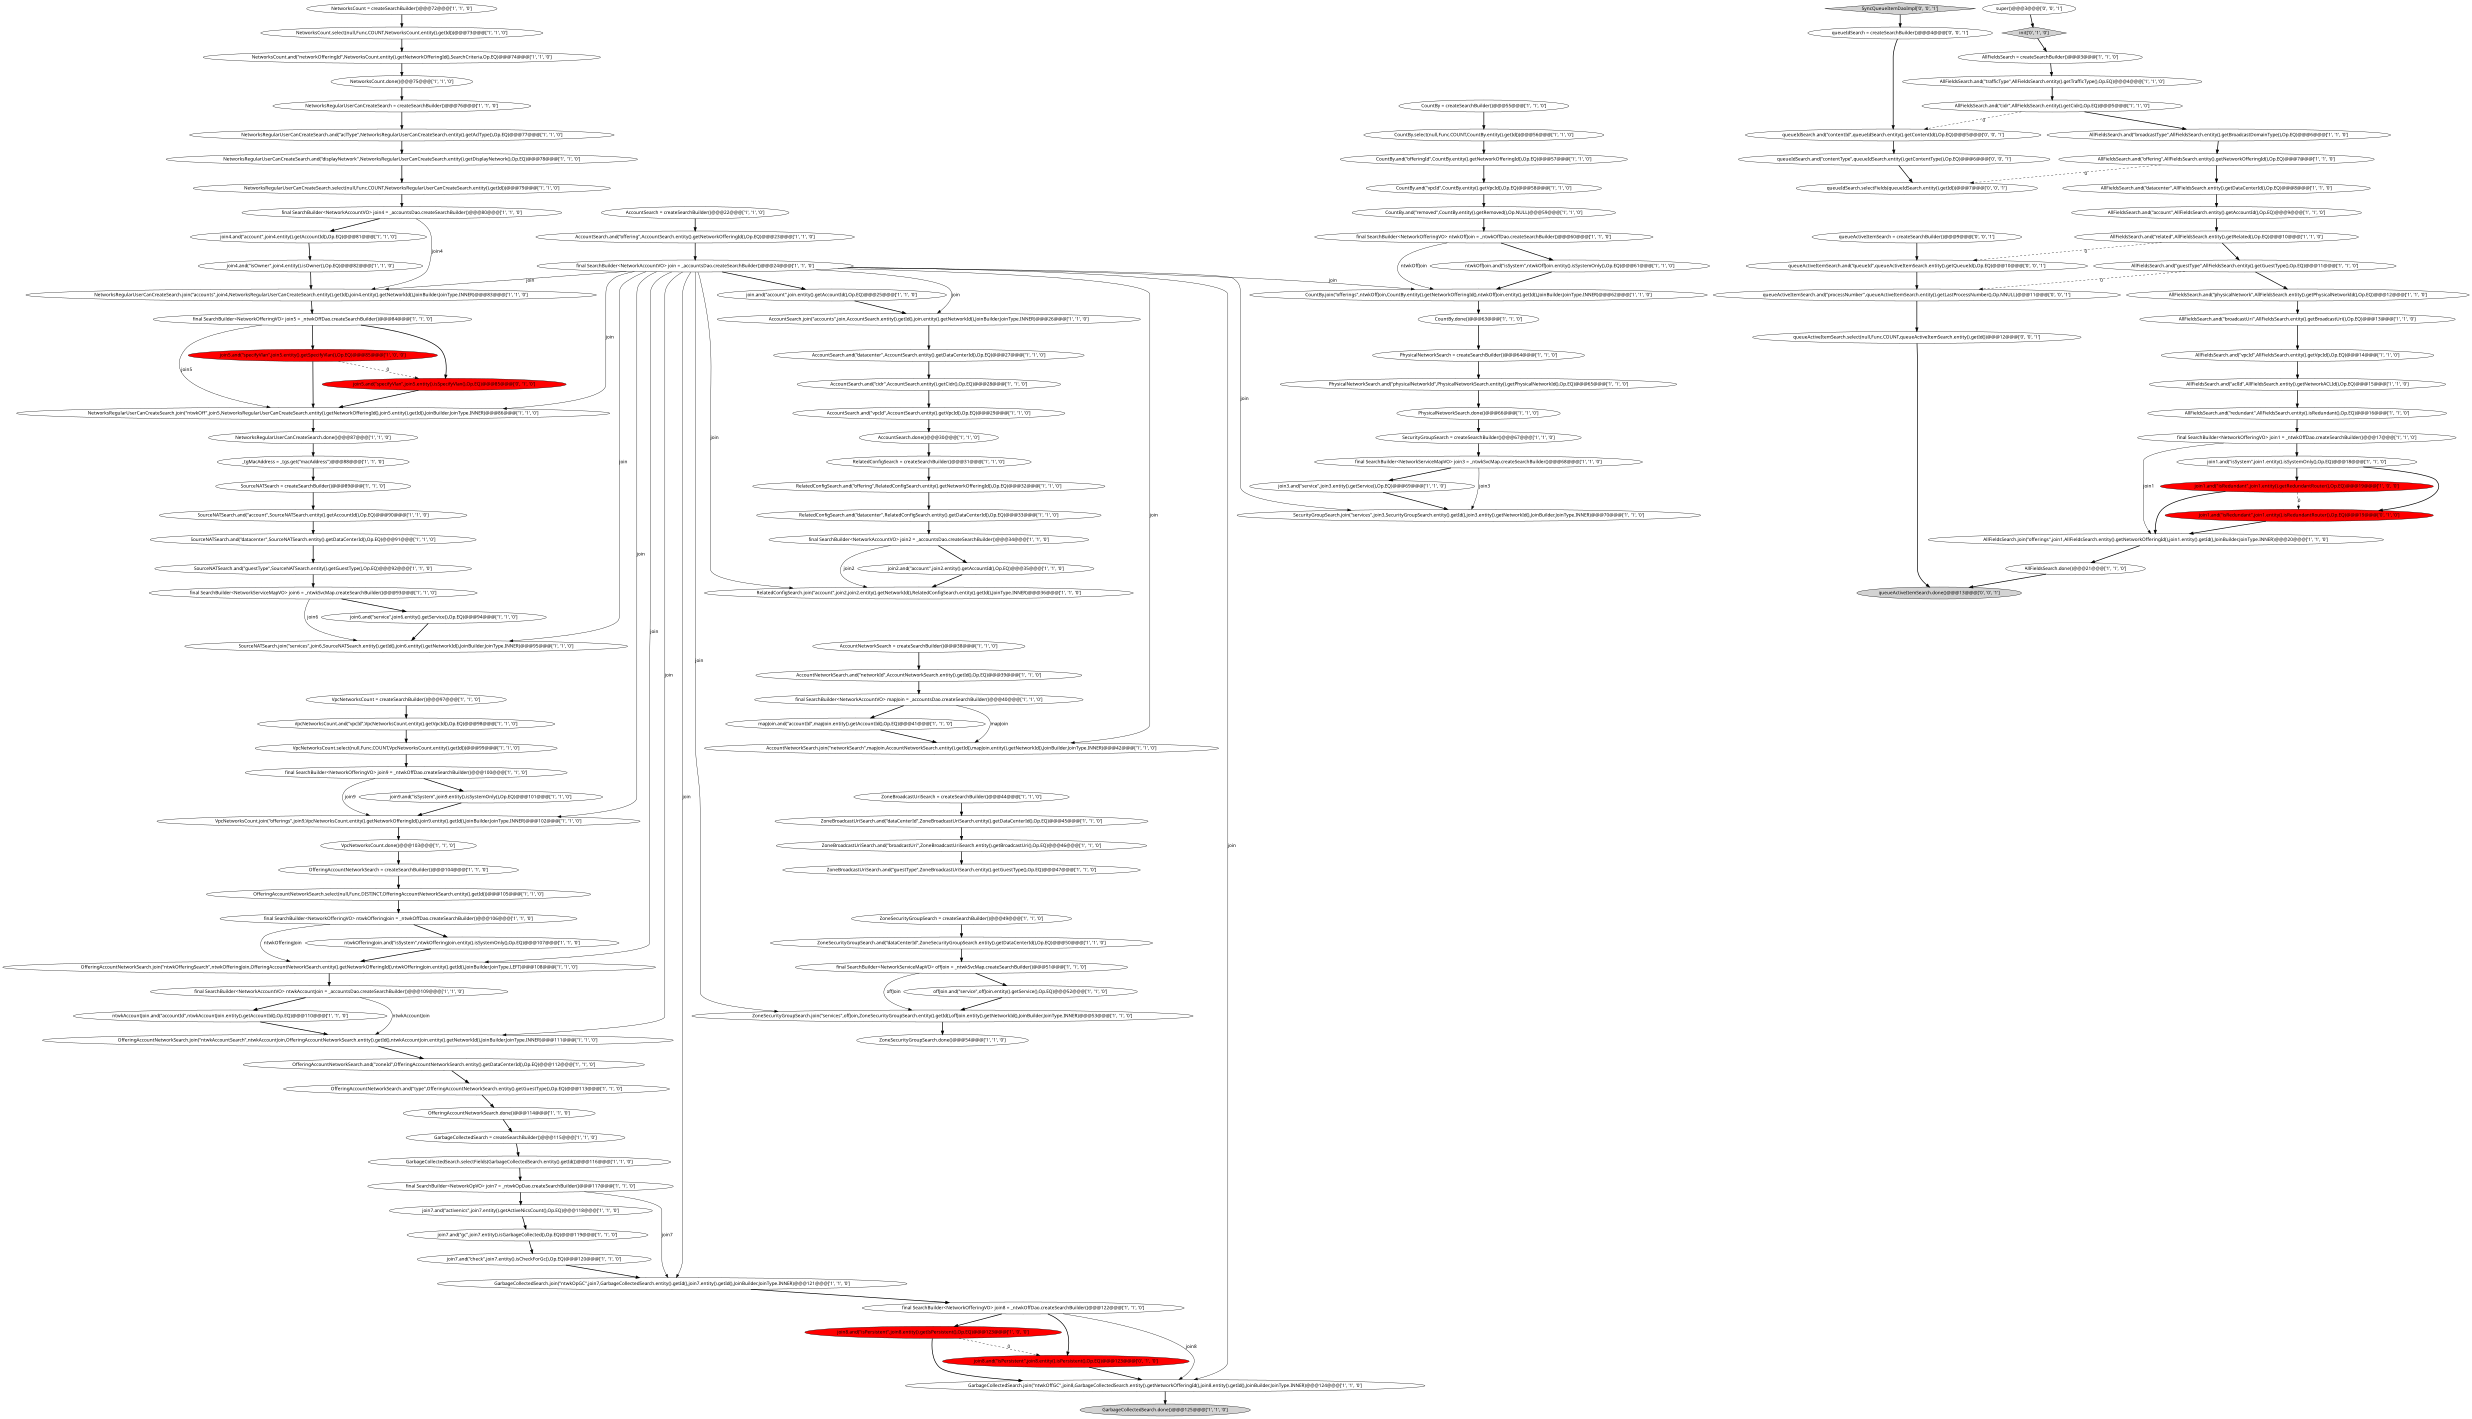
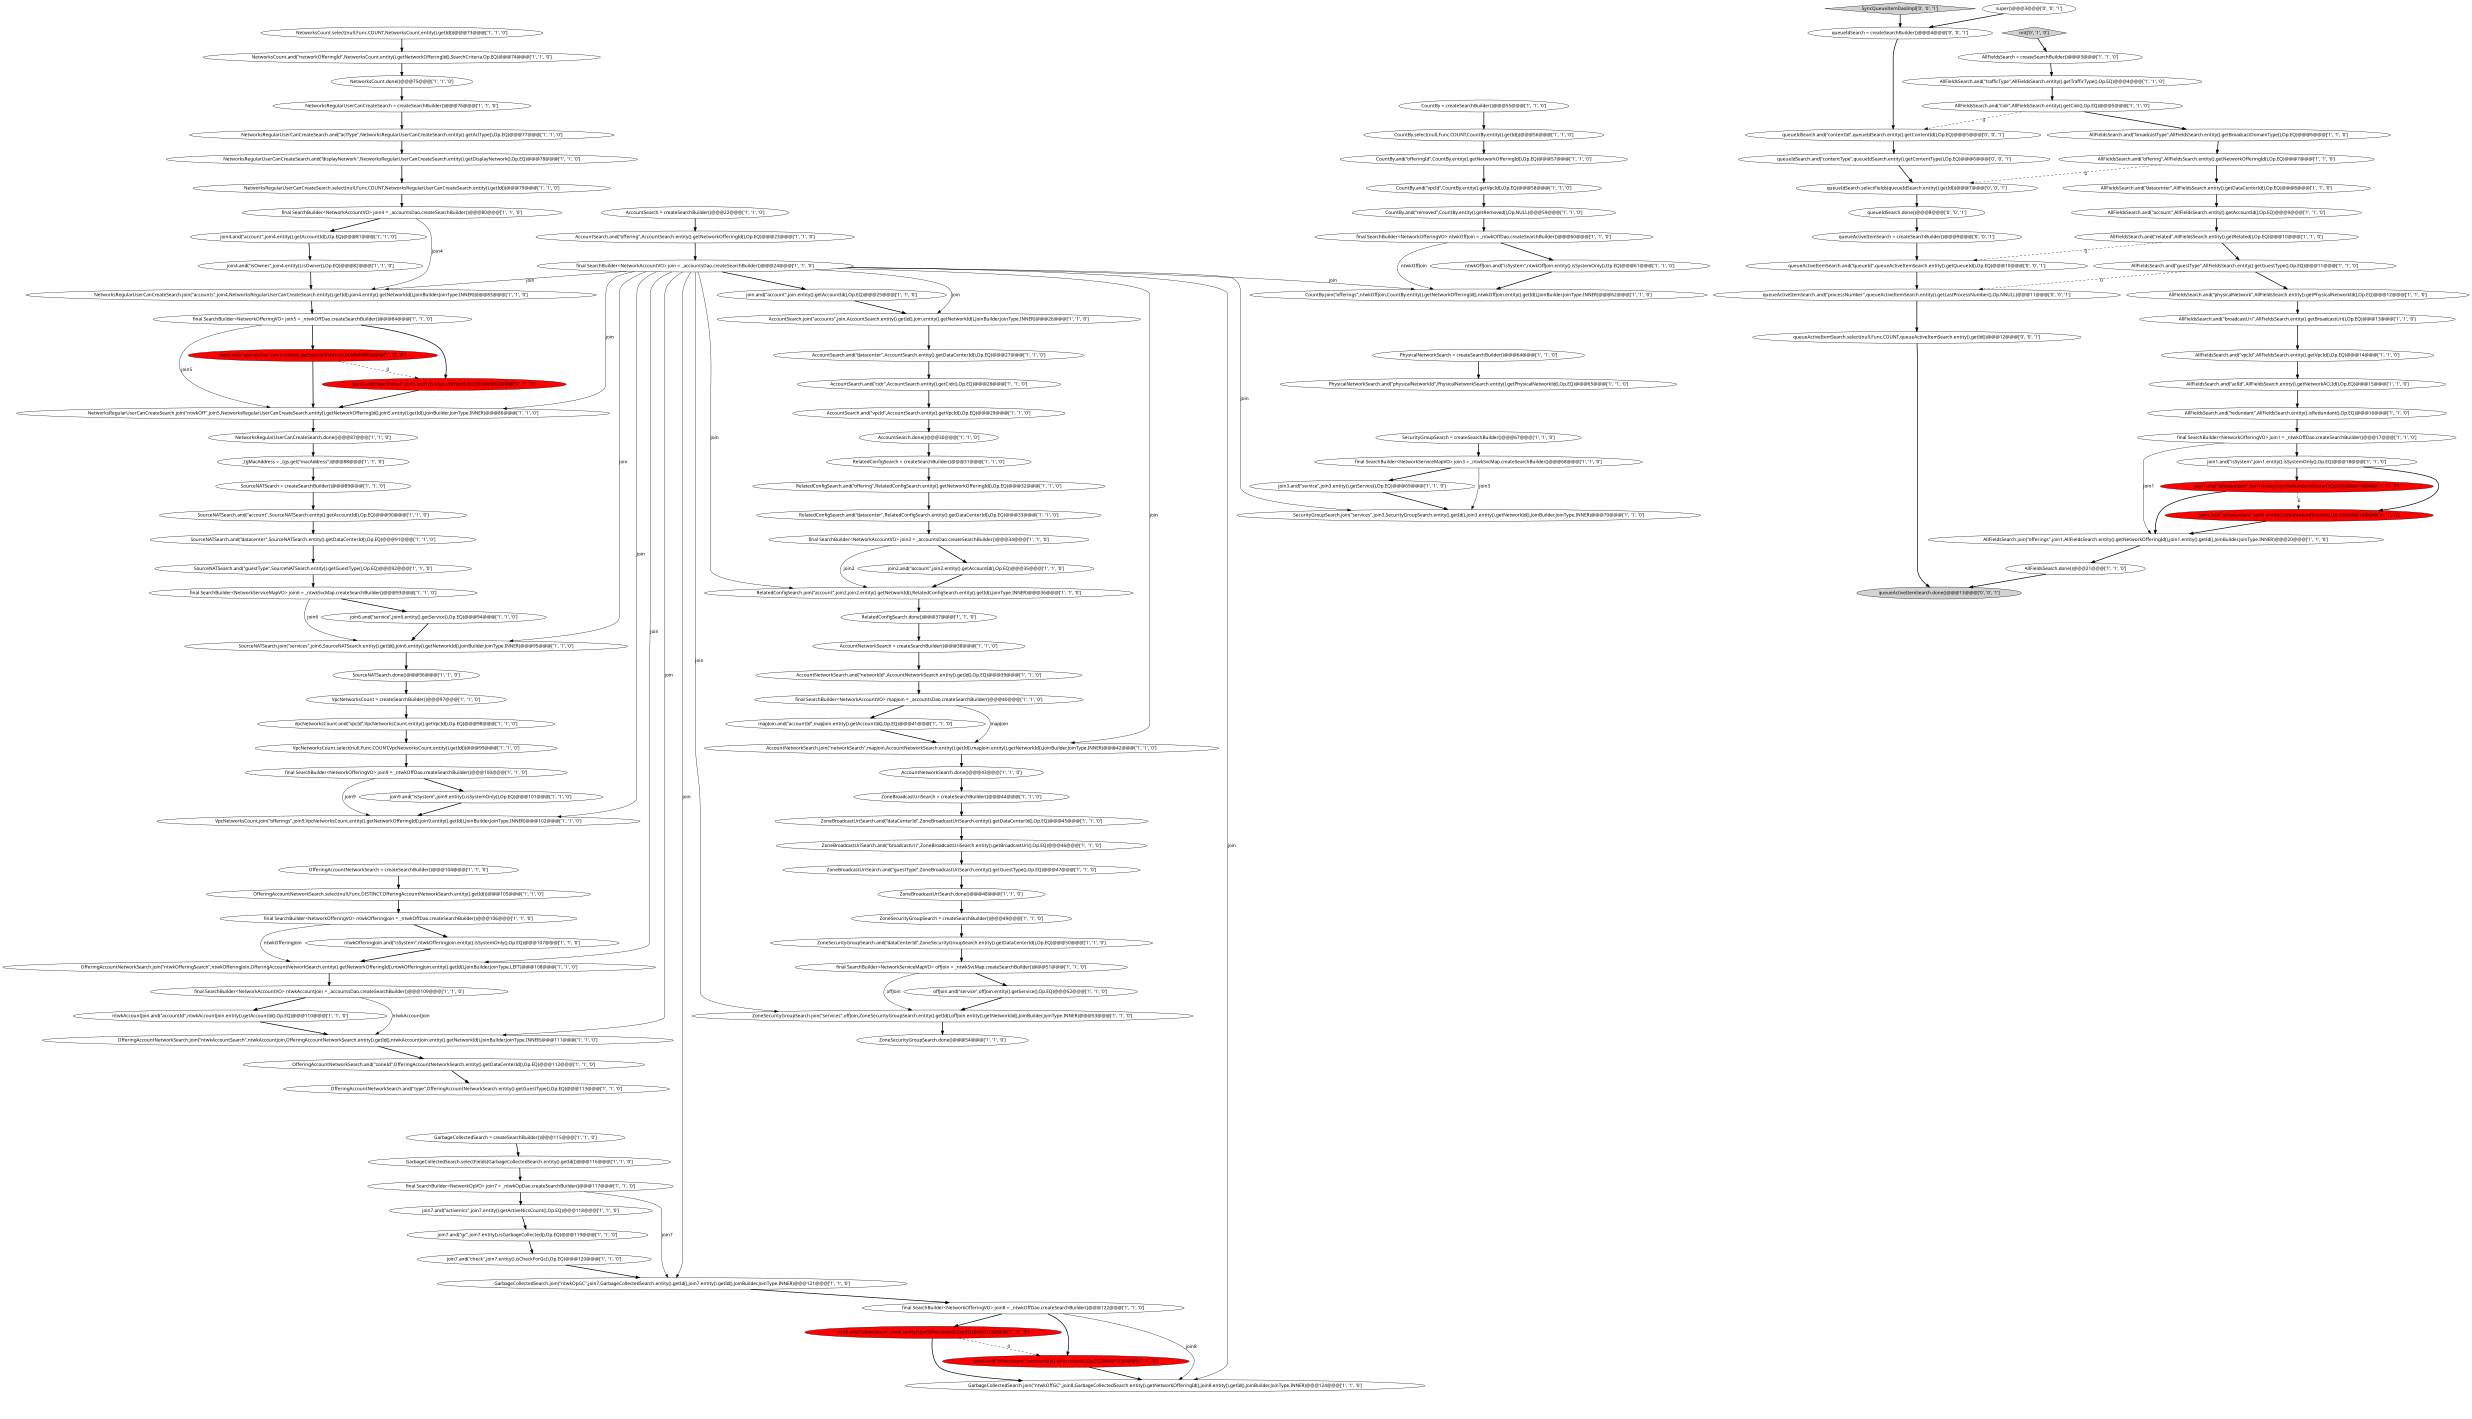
node "NetworksCount = createSearchBuilder()@@@72@@@['1', '1', '0']": removed
edge "super()@@@3@@@['0', '0', '1']" -> "init['0', '1', '0']": now "super()@@@3@@@['0', '0', '1']" -> "queueIdSearch = createSearchBuilder()@@@4@@@['0', '0', '1']"
node "queueIdSearch.done()@@@8@@@['0', '0', '1']": added
node "CountBy.done()@@@63@@@['1', '1', '0']": removed
node "PhysicalNetworkSearch.done()@@@66@@@['1', '1', '0']": removed
node "RelatedConfigSearch.done()@@@37@@@['1', '1', '0']": added
node "SourceNATSearch.done()@@@96@@@['1', '1', '0']": added
node "AccountNetworkSearch.done()@@@43@@@['1', '1', '0']": added
node "VpcNetworksCount.done()@@@103@@@['1', '1', '0']": removed
node "ZoneBroadcastUriSearch.done()@@@48@@@['1', '1', '0']": added
node "OfferingAccountNetworkSearch.done()@@@114@@@['1', '1', '0']": removed
node "GarbageCollectedSearch.done()@@@125@@@['1', '1', '0']": removed
